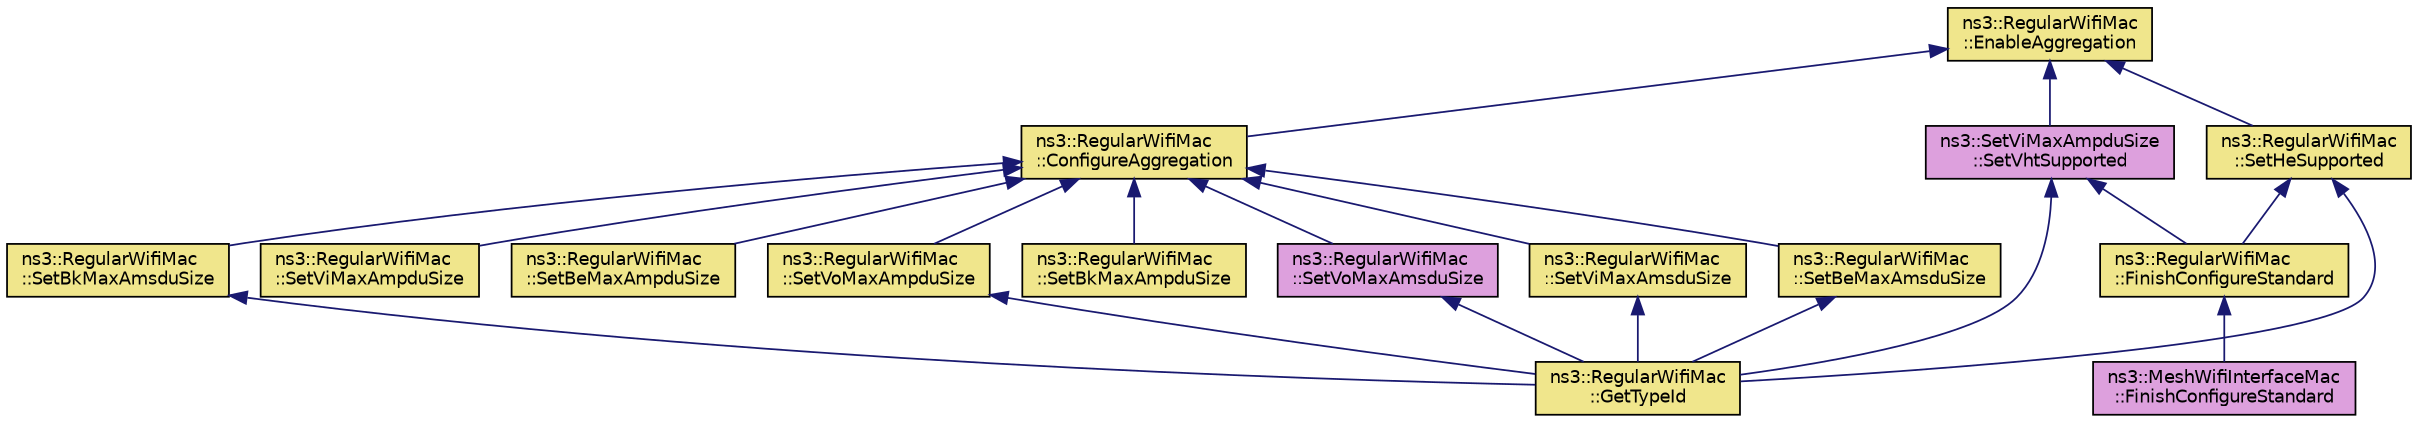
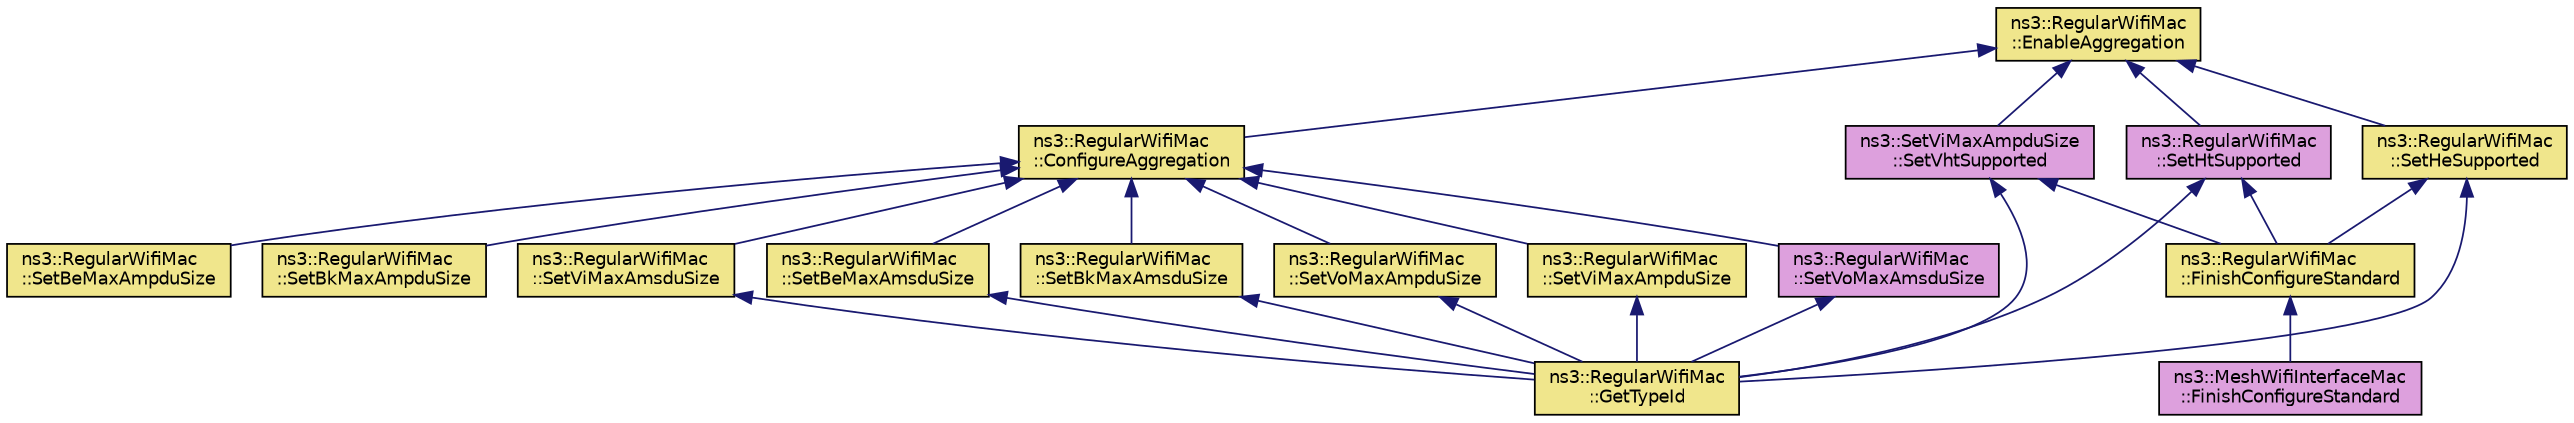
node "ns3::RegularWifiMac ::SetHtSupported": added
edge "ns3::RegularWifiMac ::GetTypeId" -> "ns3::RegularWifiMac ::SetViMaxAmpduSize": added
